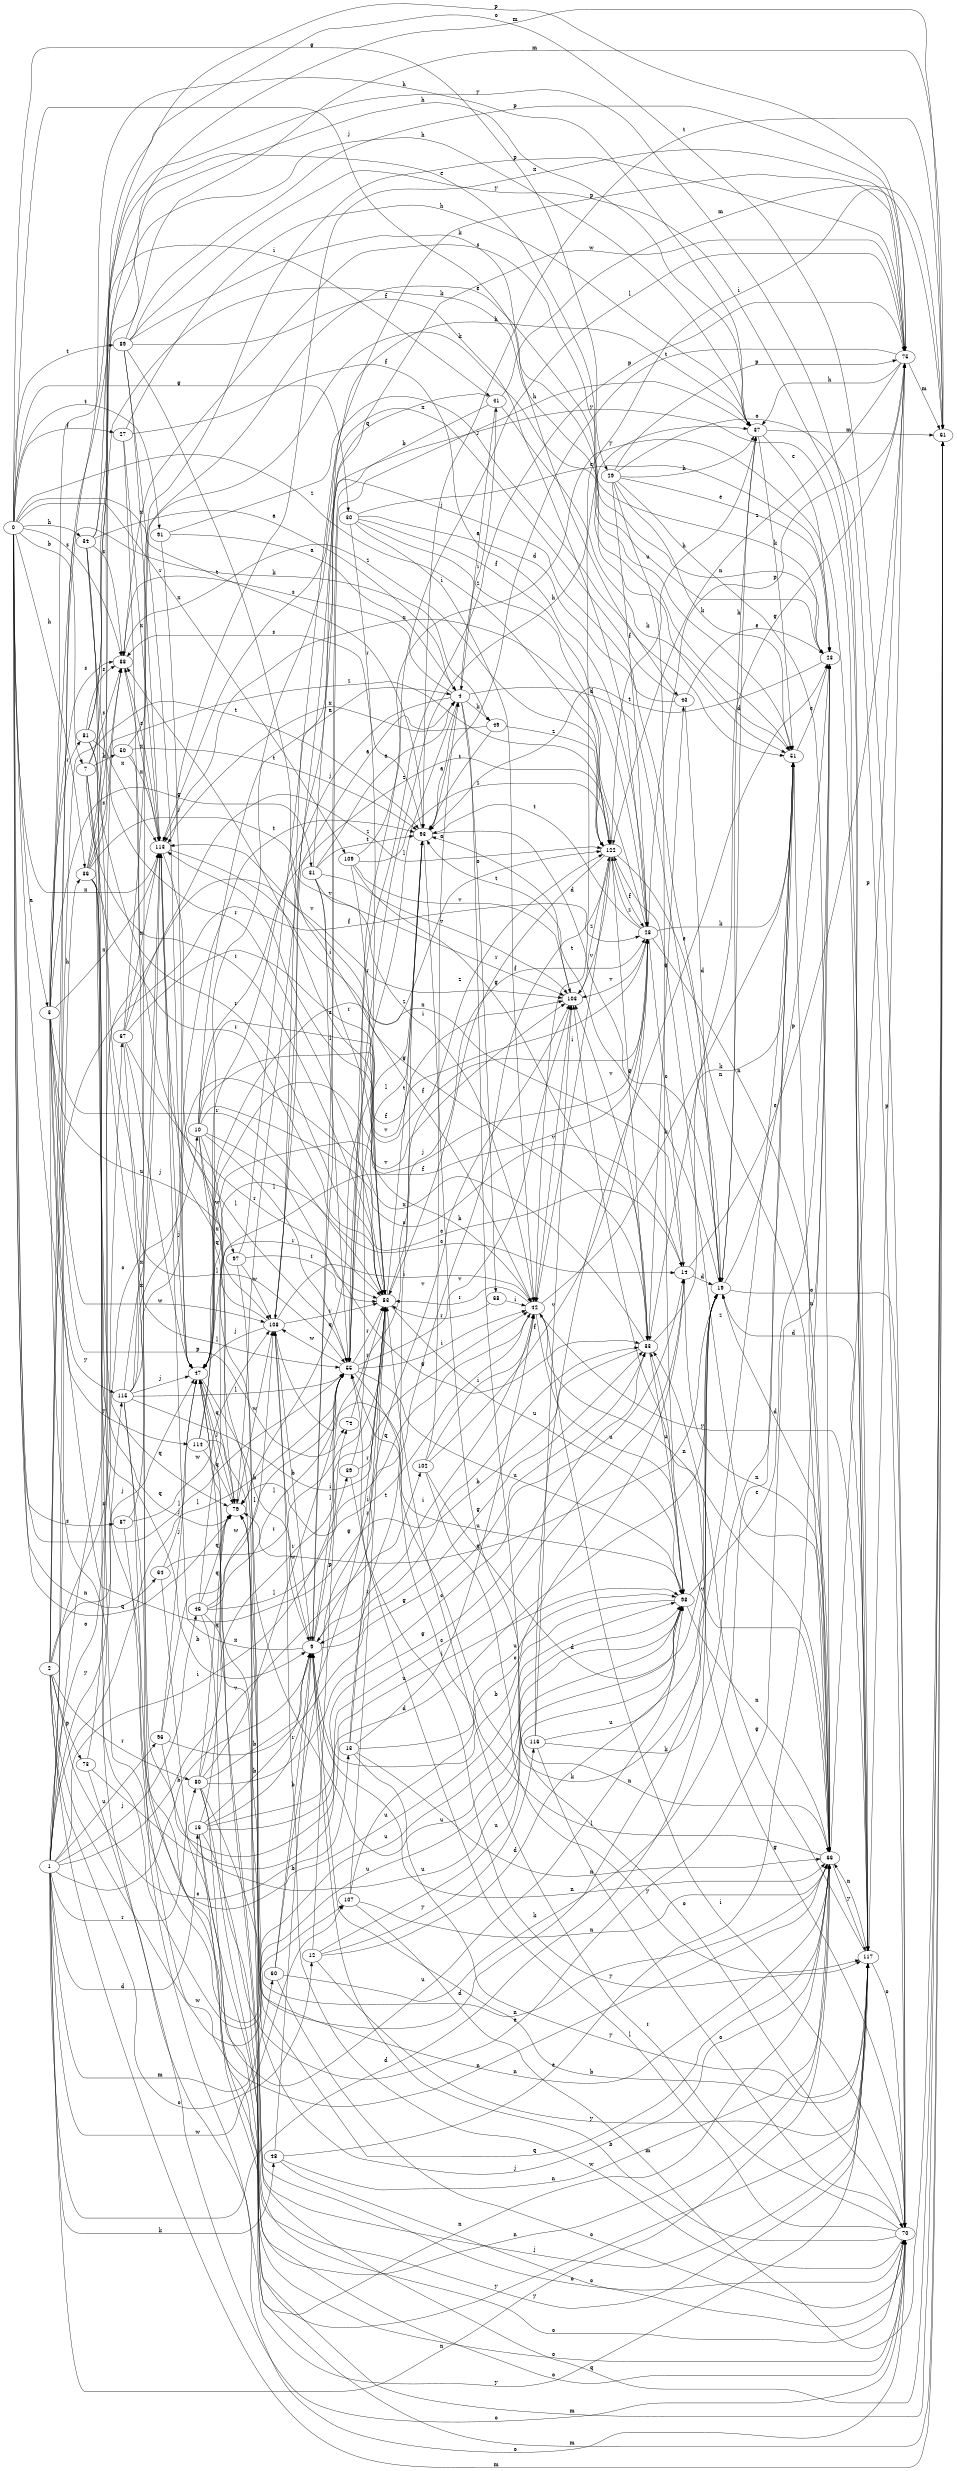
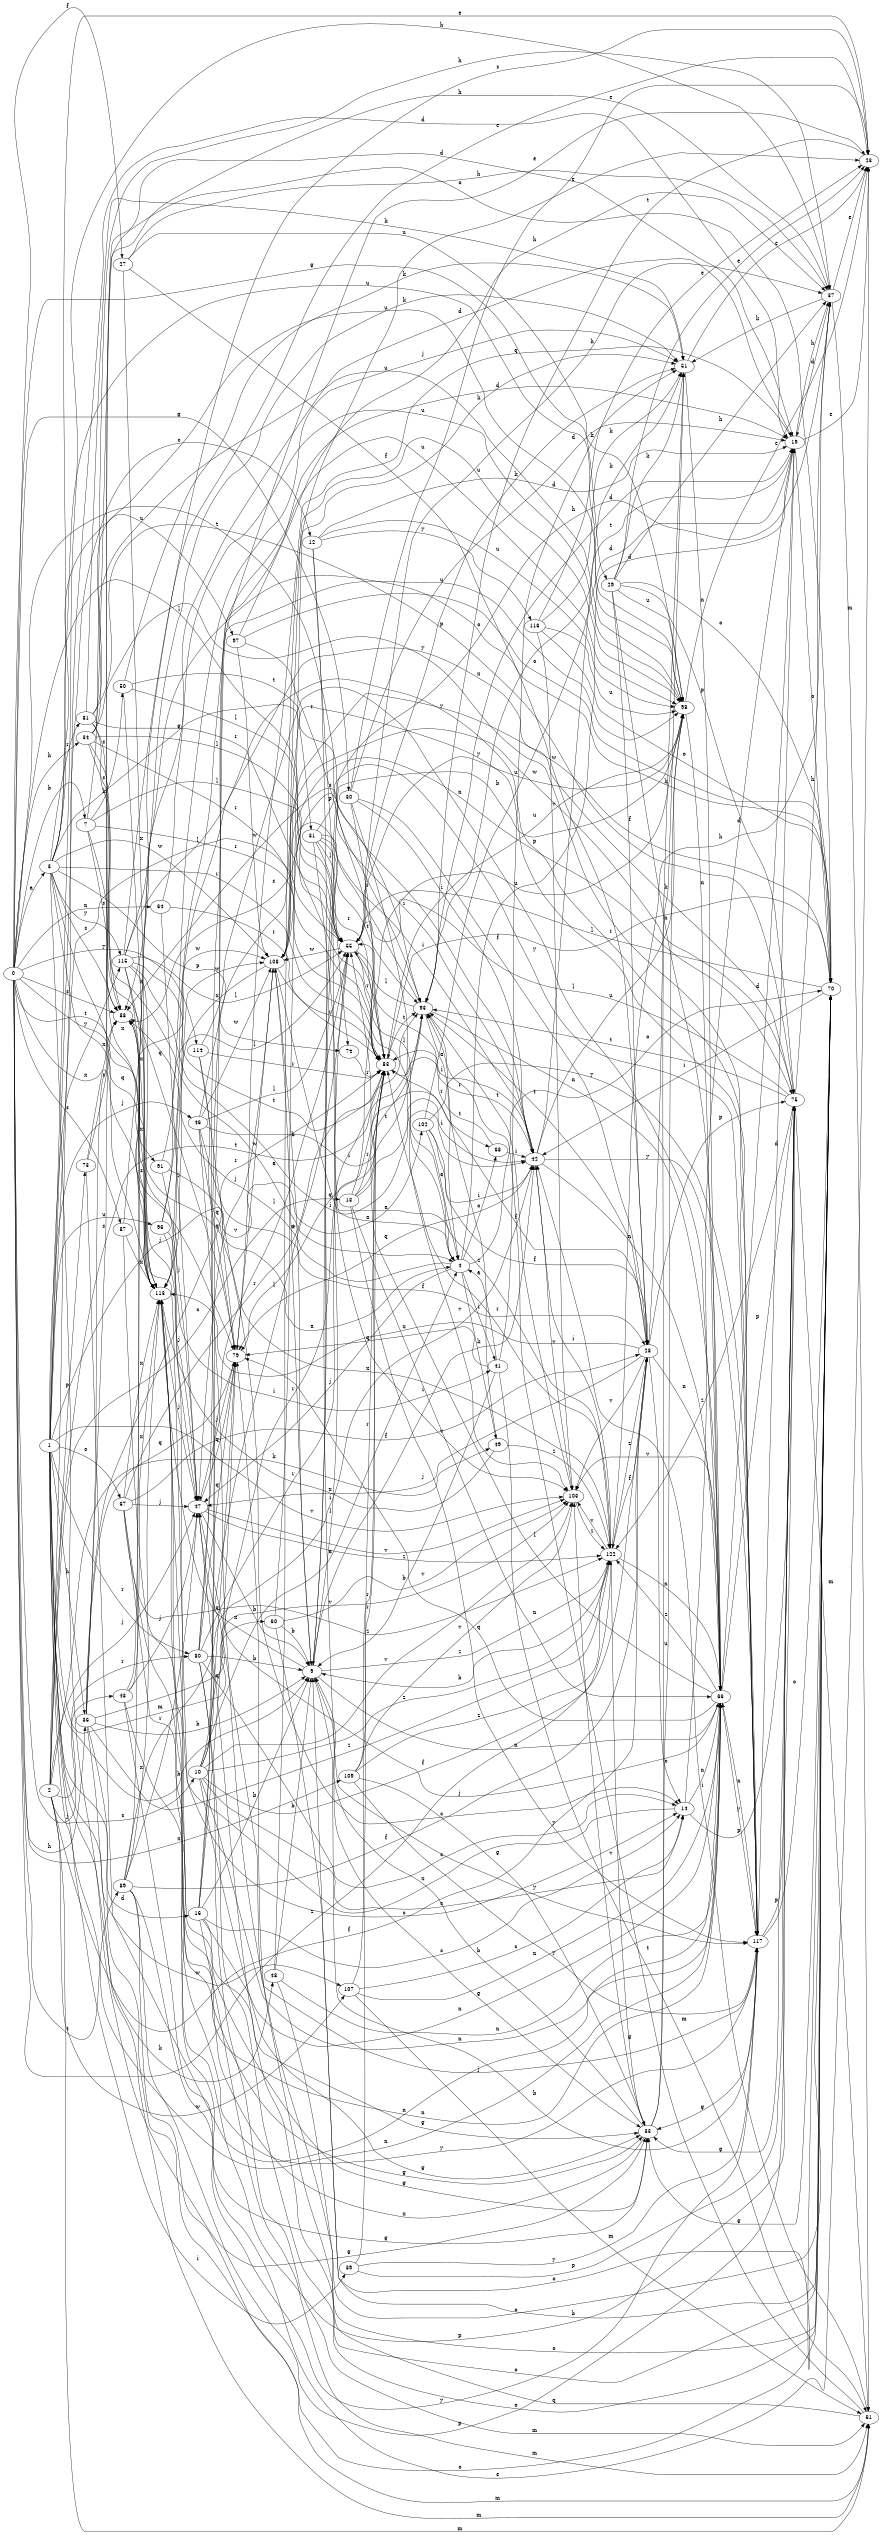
edge "88" -> "122": label "z" -> "x"
edge "33" -> "43": reversed
edge "46" -> "42": now "46" -> "68"
